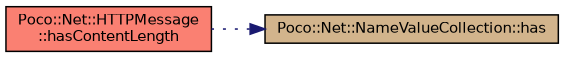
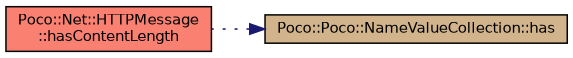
node "Poco::Net::NameValueCollection::has": label "Poco::Net::NameValueCollection::has" -> "Poco::Poco::NameValueCollection::has"
